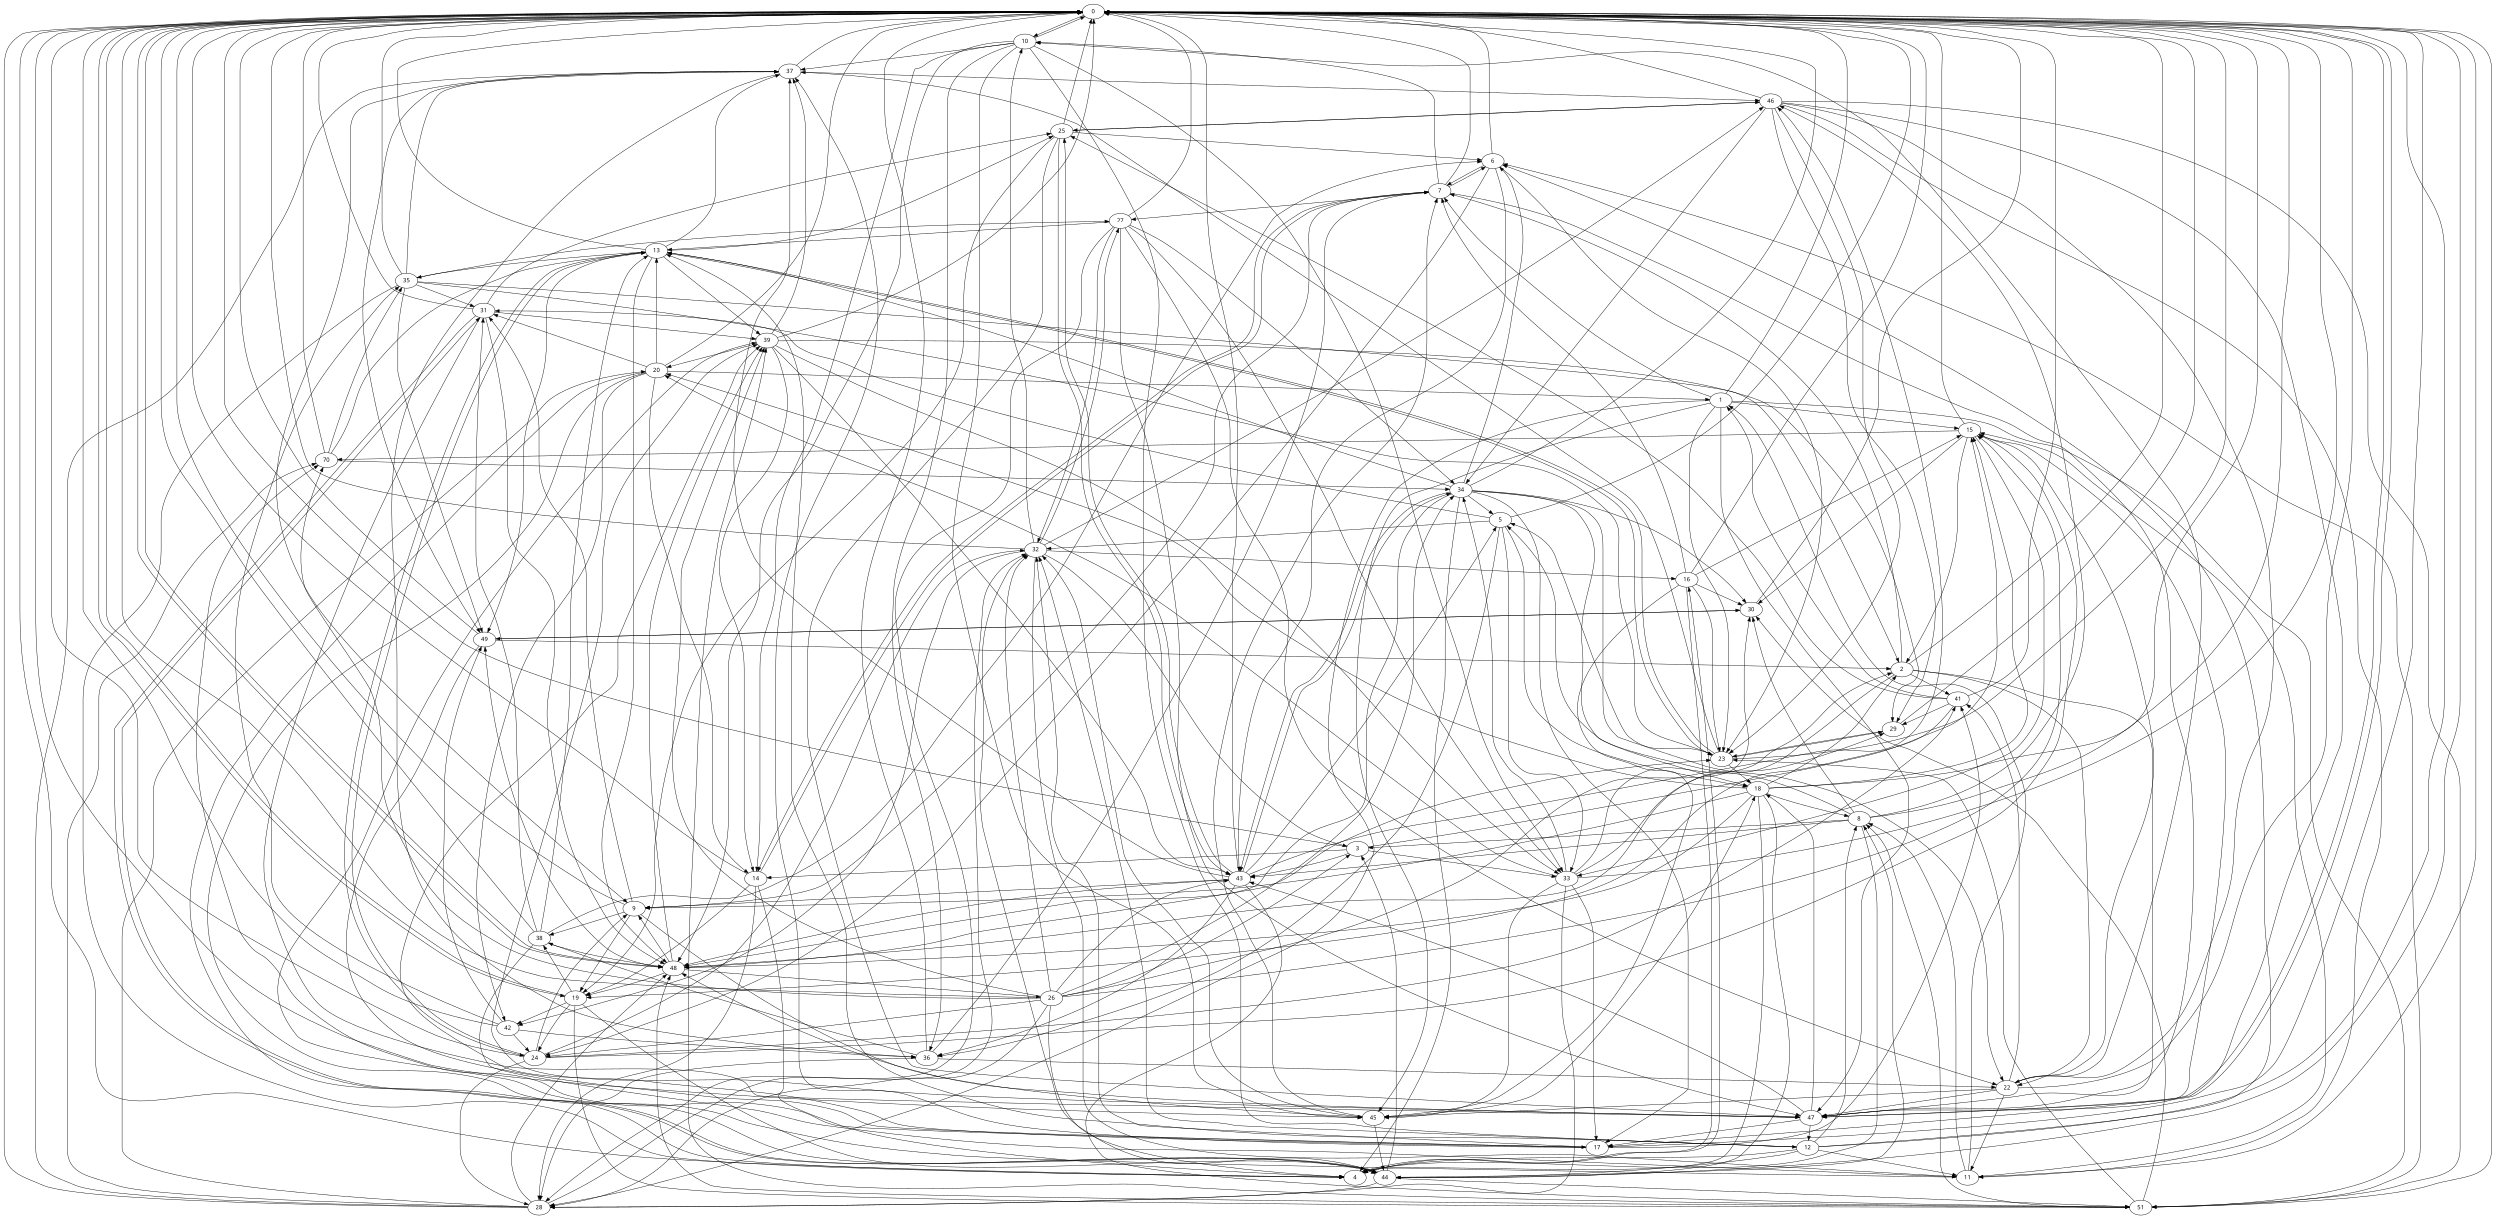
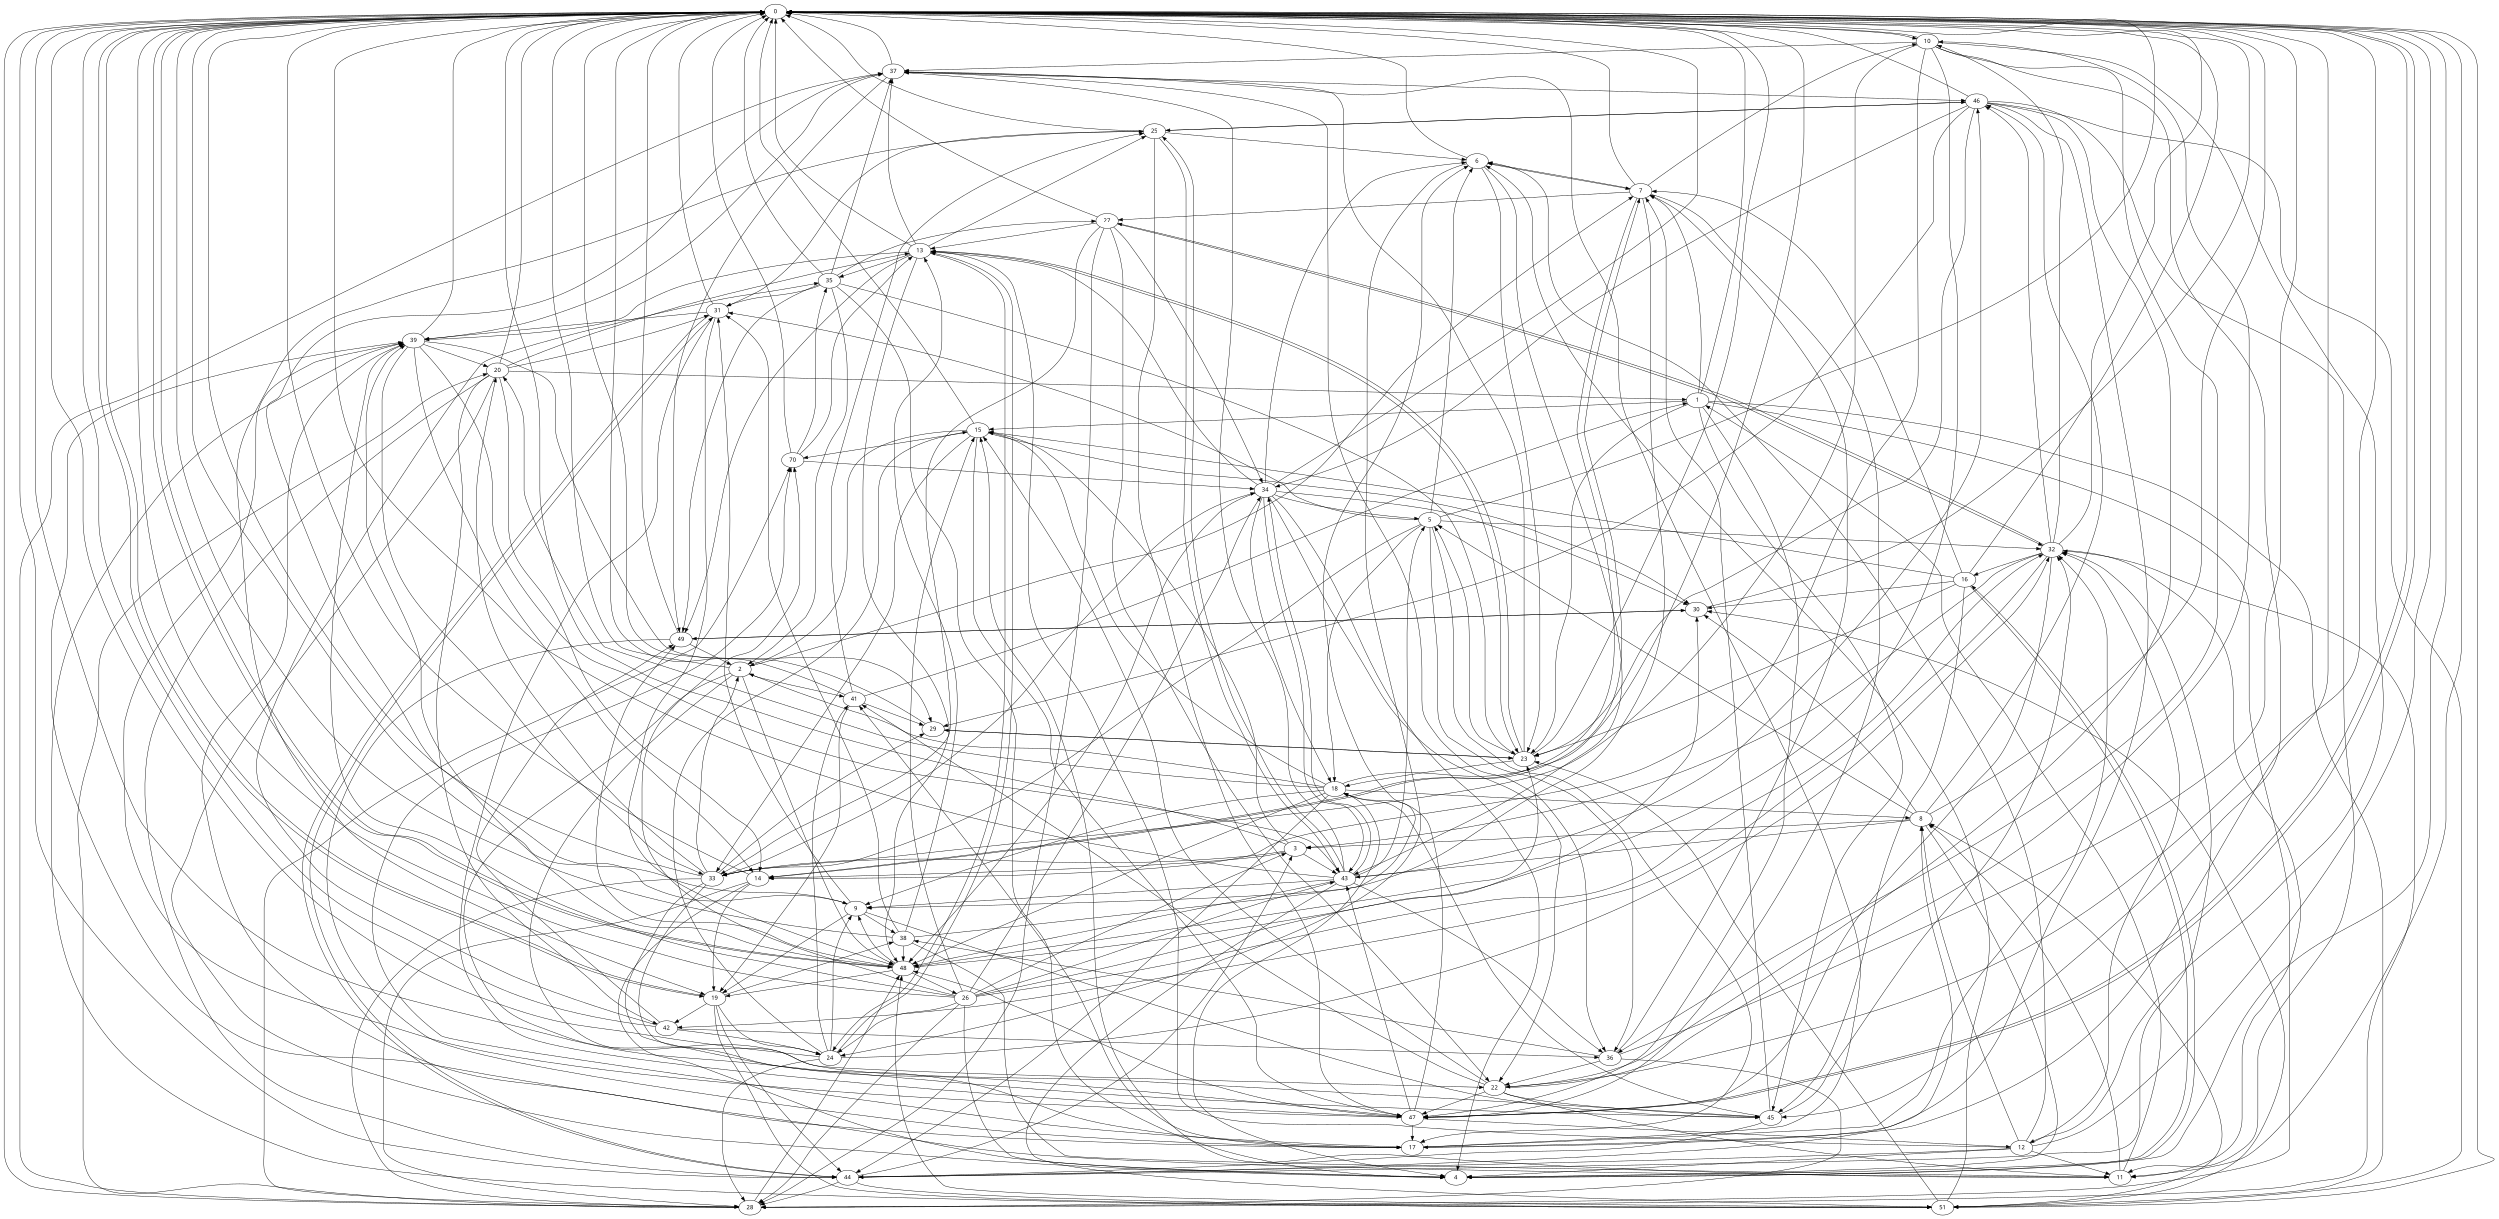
edge "5" -> "6": added
edge "34" -> "17": now "5" -> "17"
edge "27" -> "47": now "32" -> "47"
